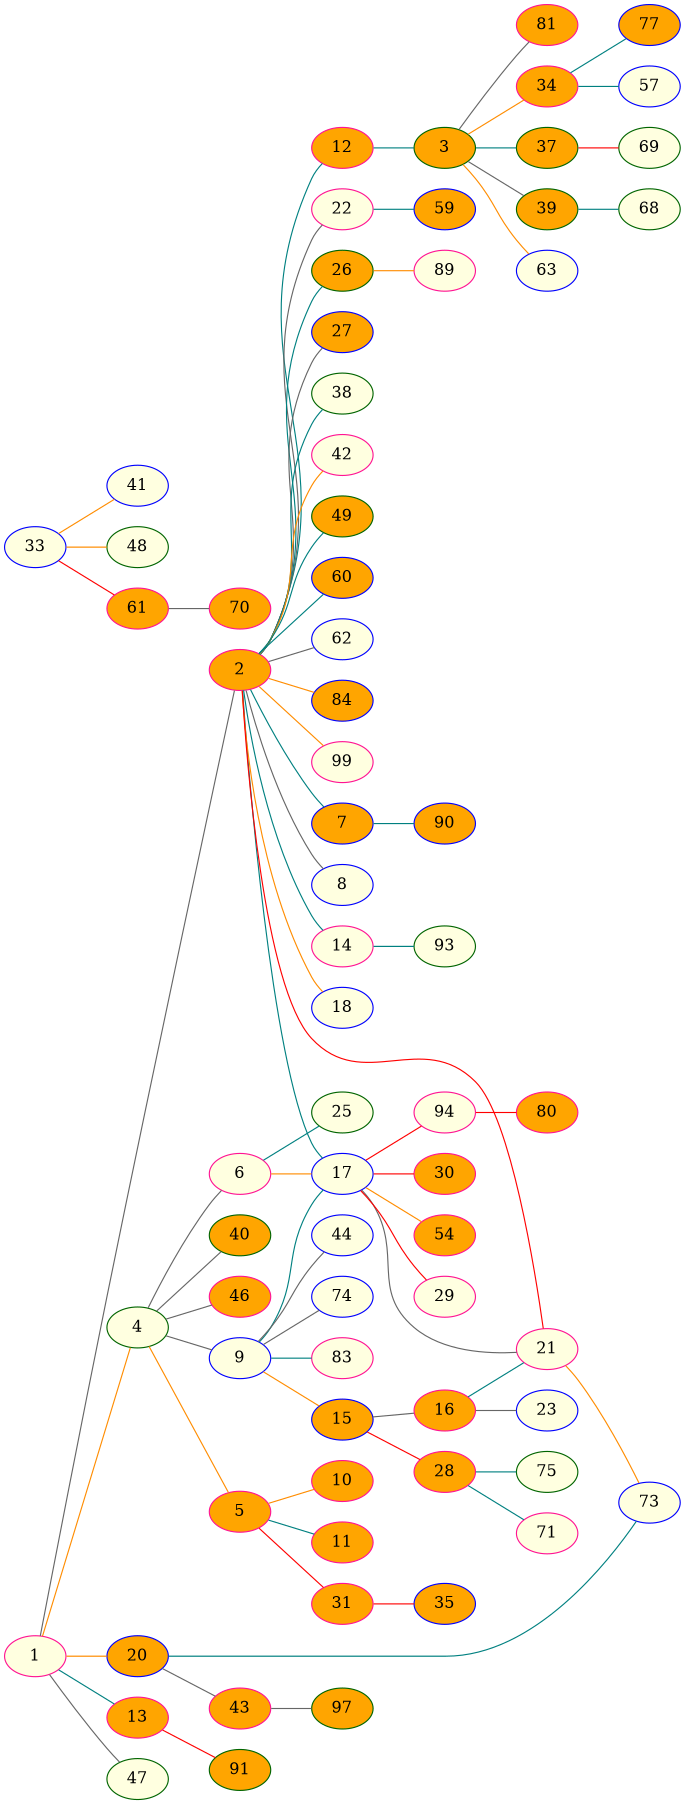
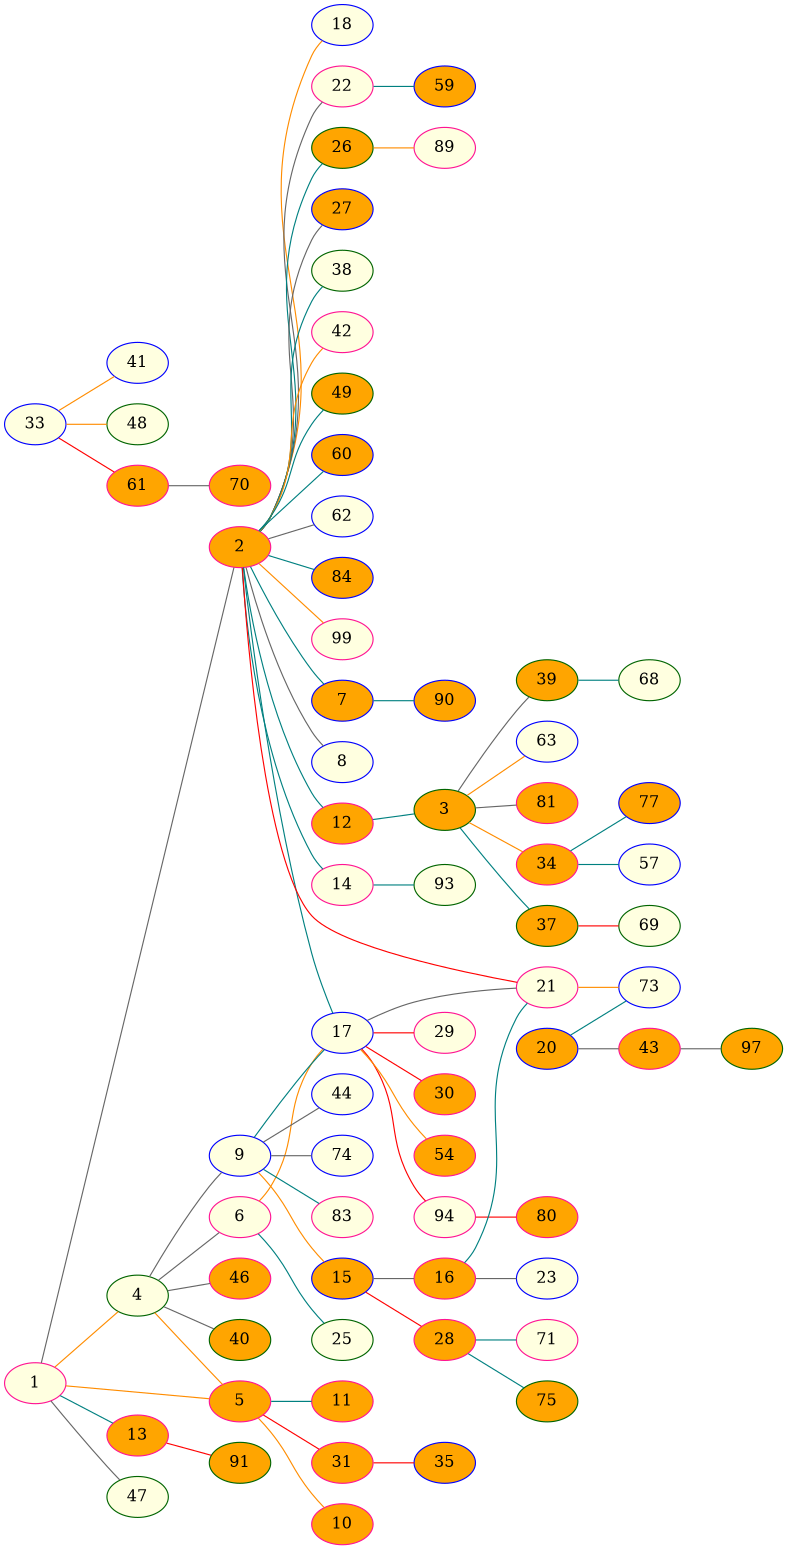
edge "2" -- "84": color darkorange -> teal
node "75": fillcolor lightyellow -> orange
edge "1" -- "20": now "1" -- "5"
